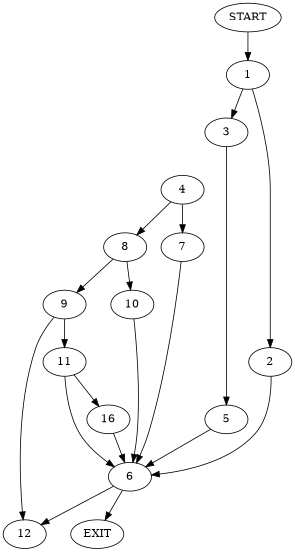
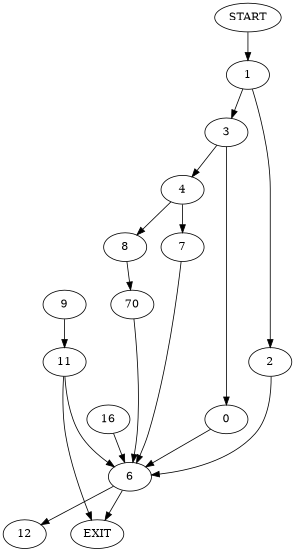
edge "3" -> "4": added
edge "8" -> "9": removed
node "10": label "10" -> "70"
edge "11" -> "16": now "11" -> "EXIT"
edge "9" -> "12": removed
node "5": label "5" -> "0"
